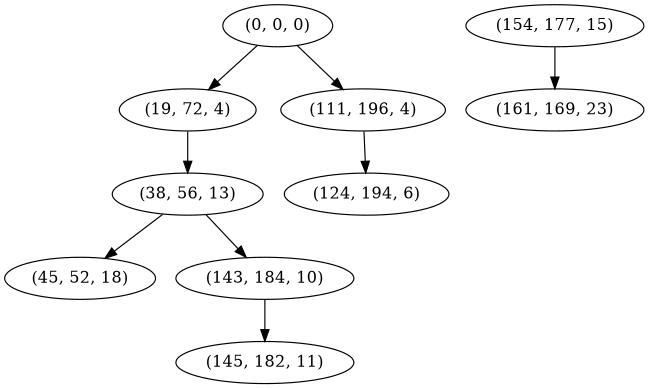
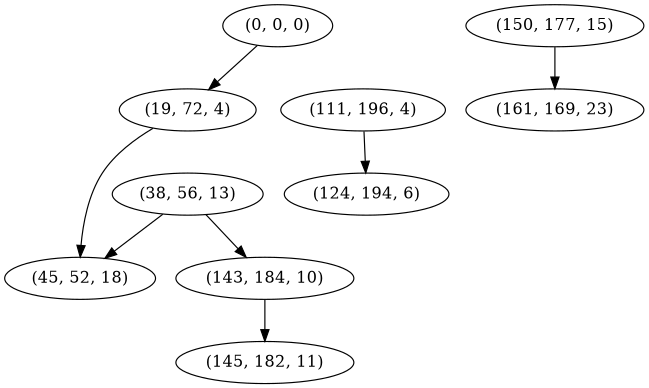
node "(154, 177, 15)": label "(154, 177, 15)" -> "(150, 177, 15)"
edge "(0, 0, 0)" -> "(111, 196, 4)": removed
edge "(19, 72, 4)" -> "(38, 56, 13)": now "(19, 72, 4)" -> "(45, 52, 18)"
